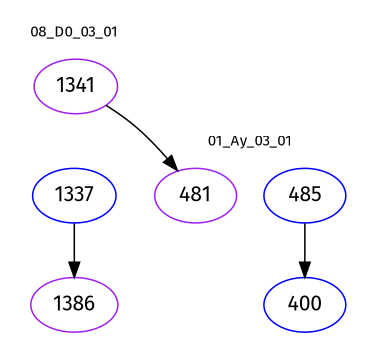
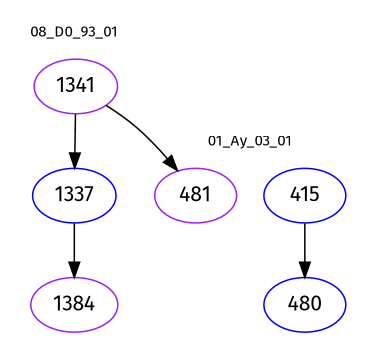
cluster "08_D0_03_01": label "08_D0_03_01" -> "08_D0_93_01"
edge "1341" -> "1337": added
node "485": label "485" -> "415"
node "1386": label "1386" -> "1384"
node "400": label "400" -> "480"
